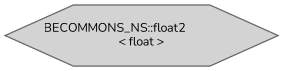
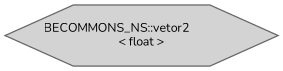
node "BECOMMONS_NS::float2 < float >": label "BECOMMONS_NS::float2 < float >" -> "BECOMMONS_NS::vetor2 < float >"
